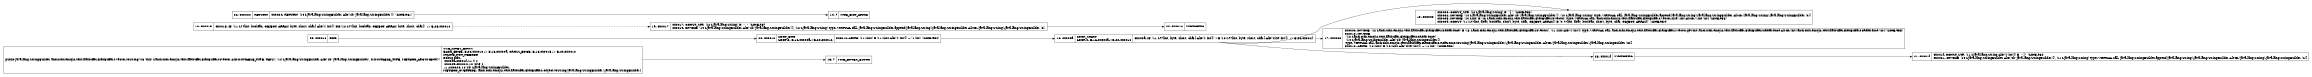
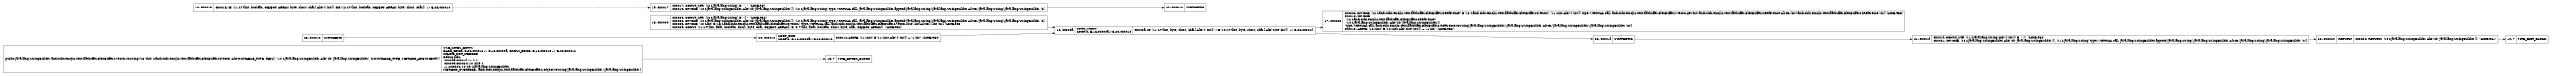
edge "16: 0x000a" -> "15: 0x0000": reversed
node "14: ?": text "MTH_EXIT_ARITH" -> "MTH_EXIT_BLOCK"
node "25: 0x001c": text "END" -> "SYNTHETIC"
edge "21: 0x001f" -> "22: 0x0024": added
